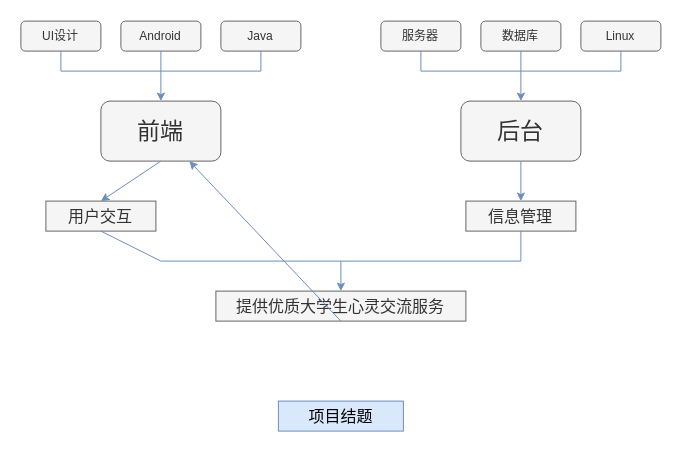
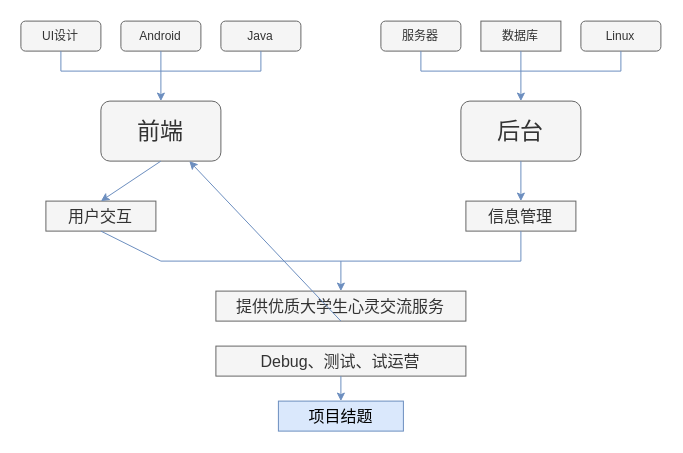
node "数据库": shape rounded rectangle -> rectangle
node "Debug、测试、试运营": added
edge "Debug、测试、试运营" -> "项目结题": added
